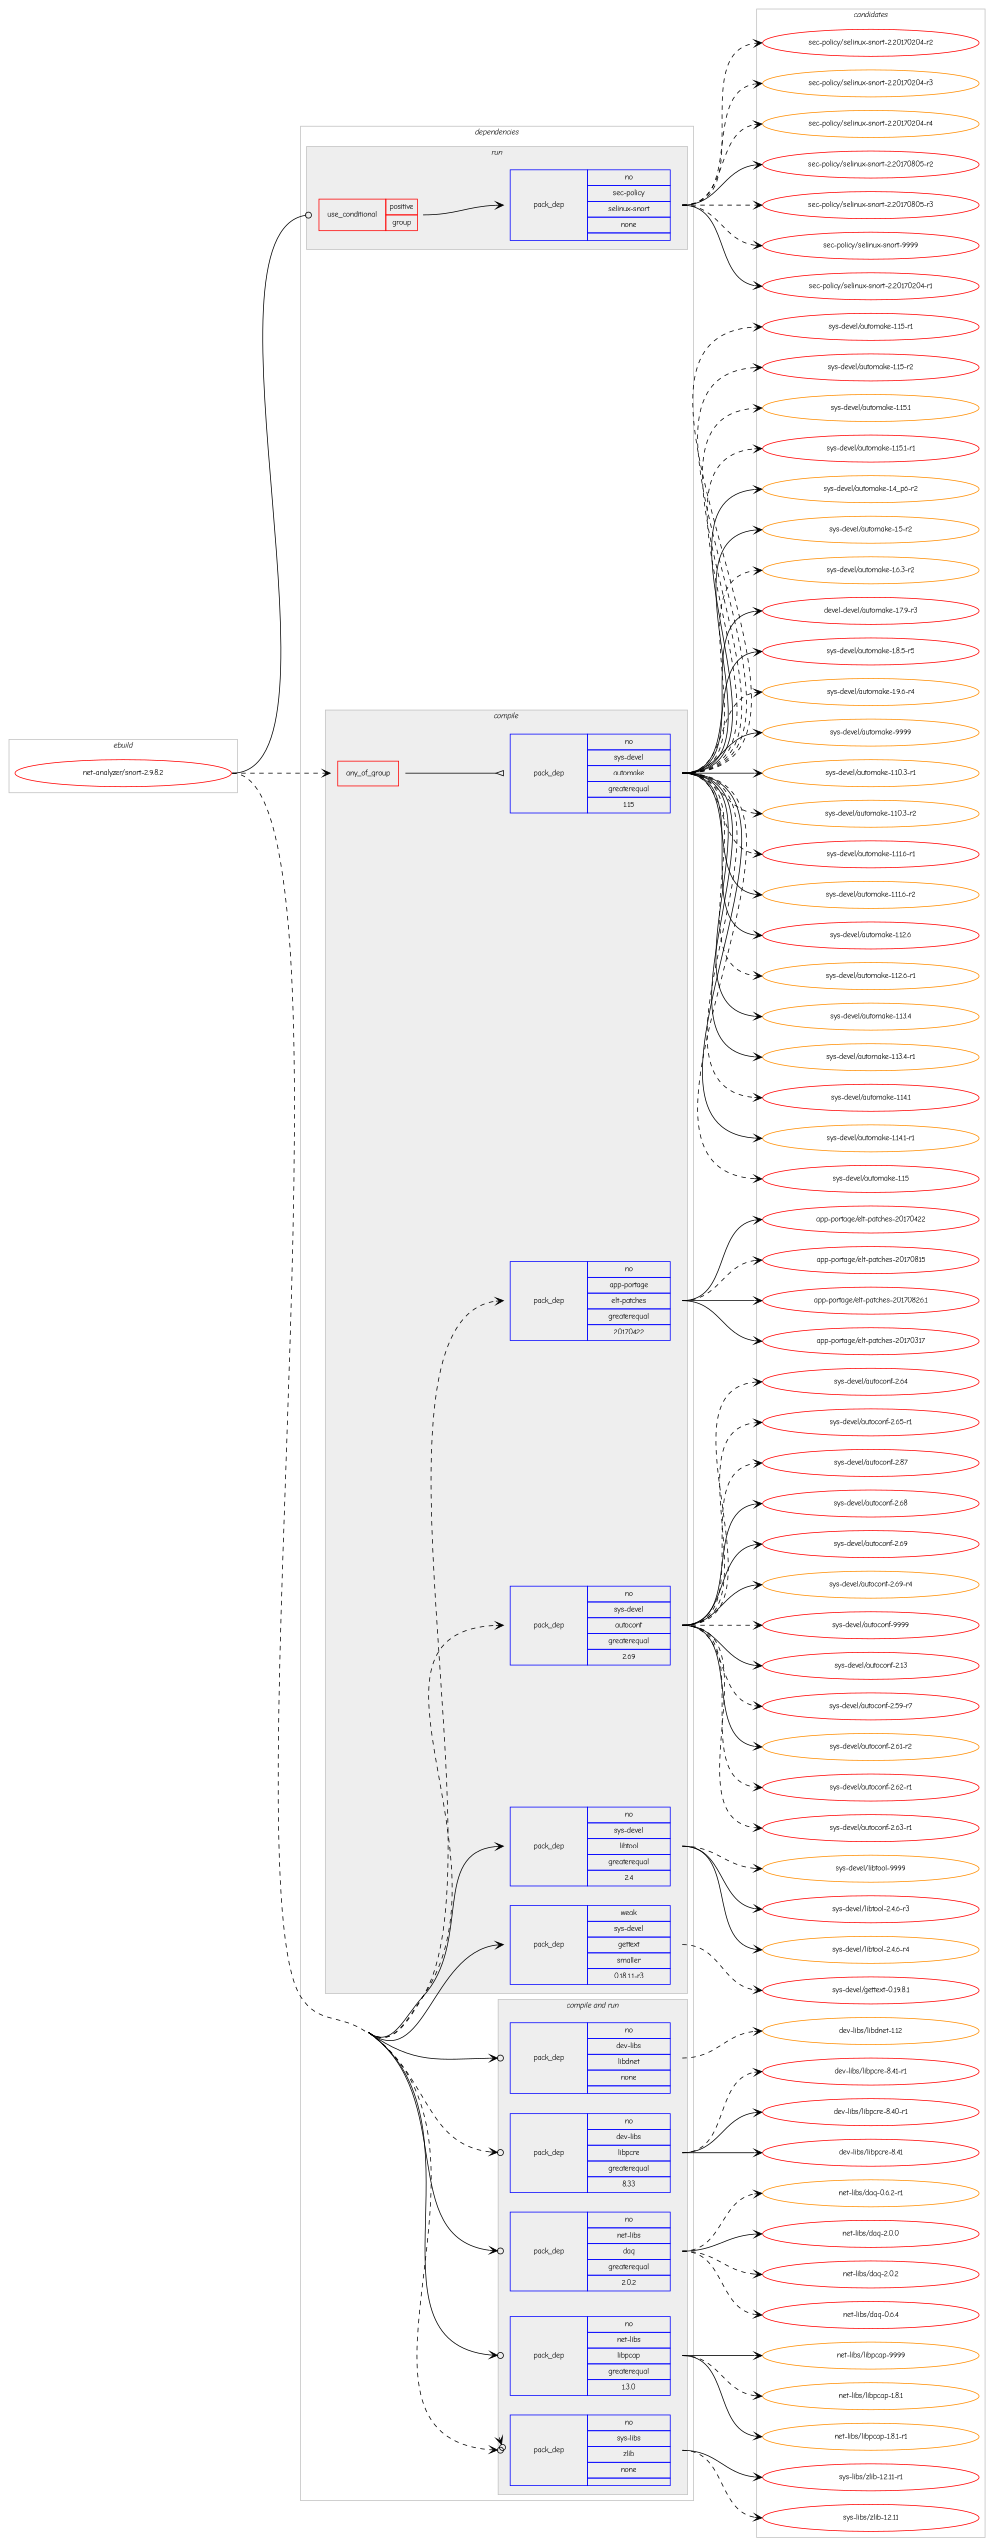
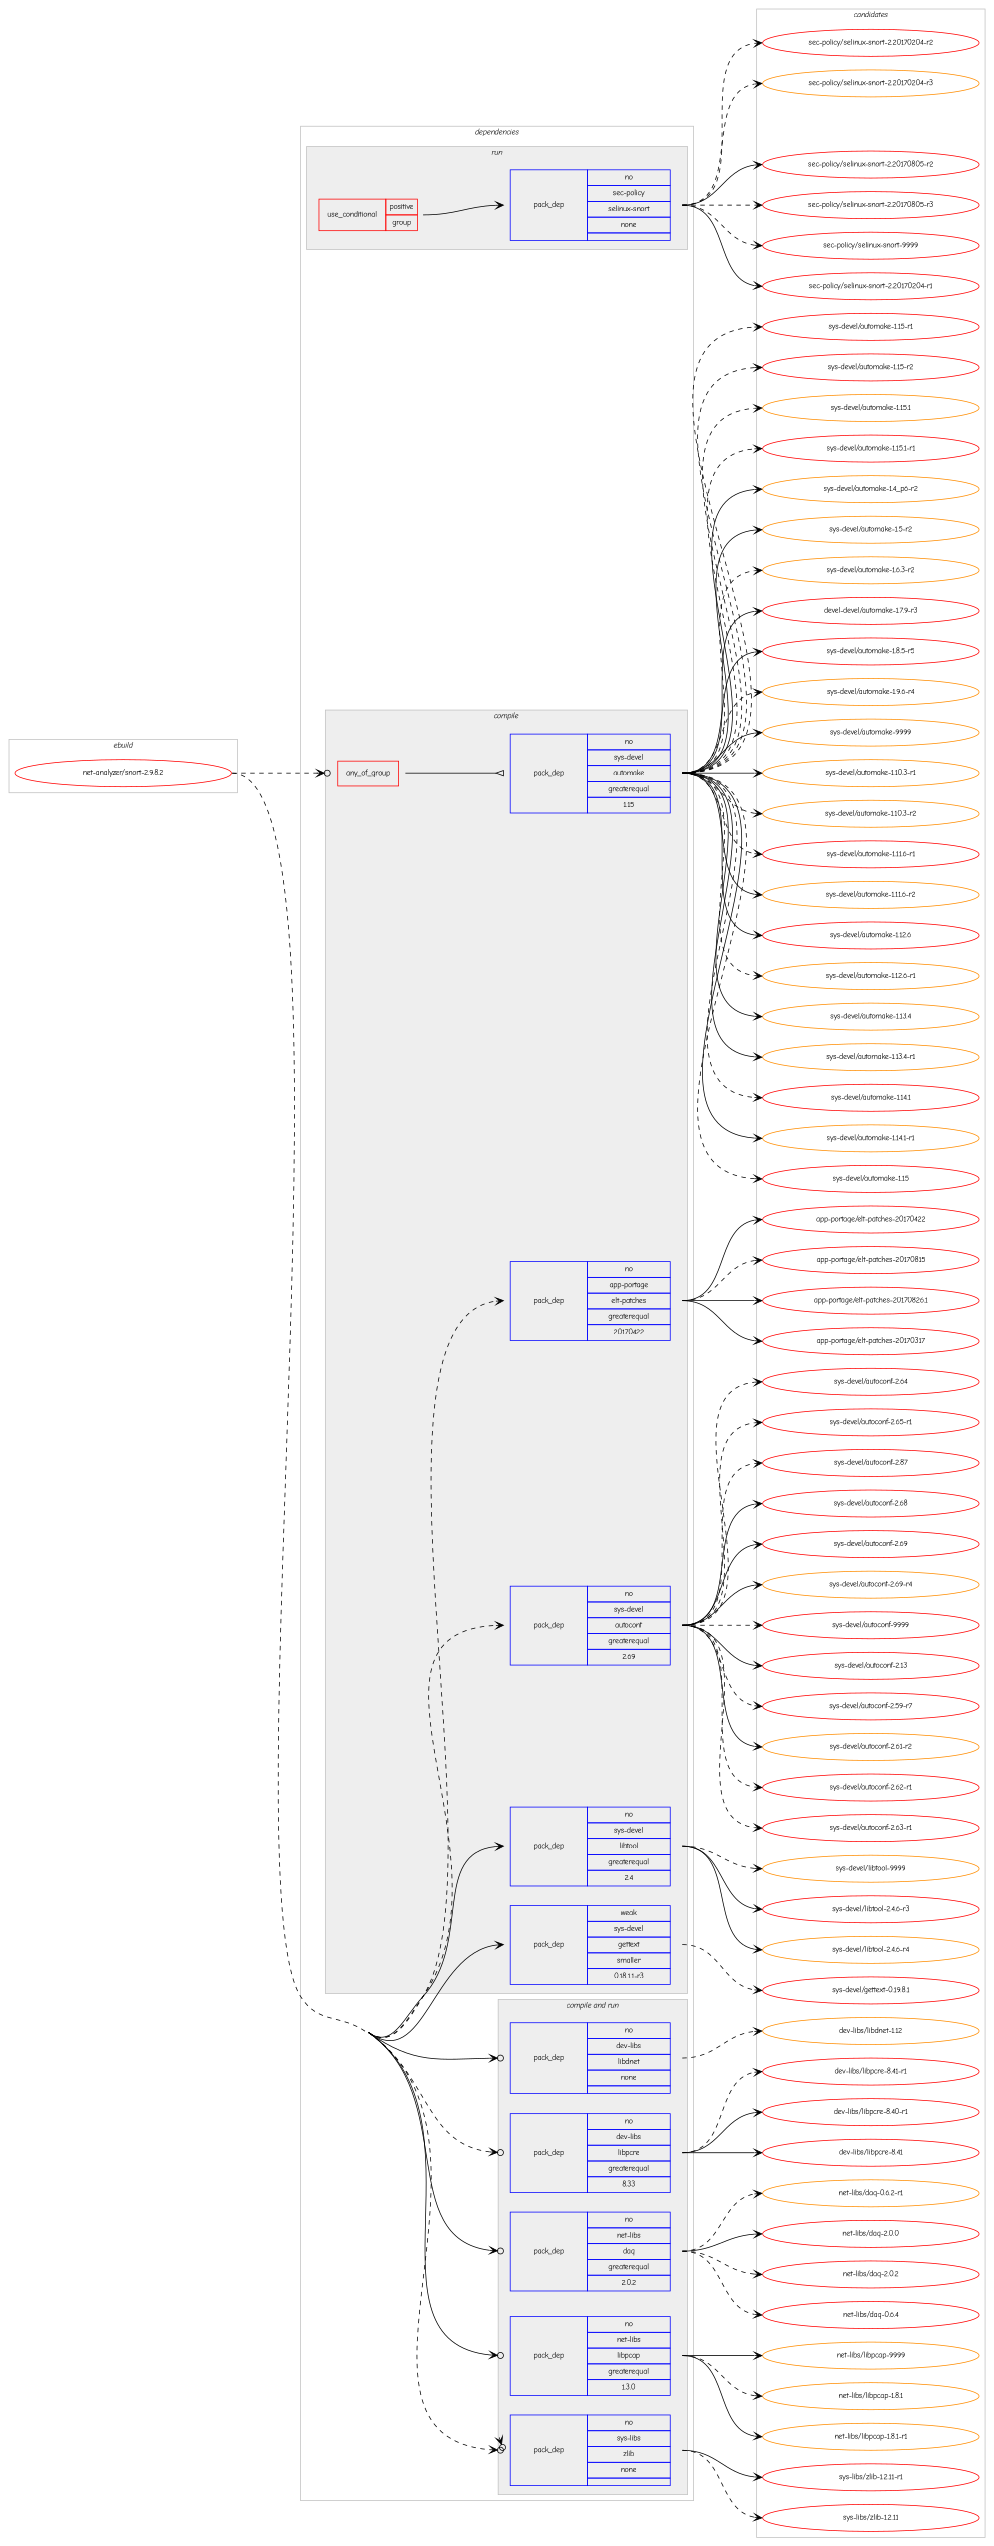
node "sec-policy/selinux-snort-2.20170204-r4": removed
edge "net-analyzer/snort-2.9.8.2" -> "use_conditional": removed
edge "net-analyzer/snort-2.9.8.2" -> "any_of_group": arrowhead vee -> odotvee
